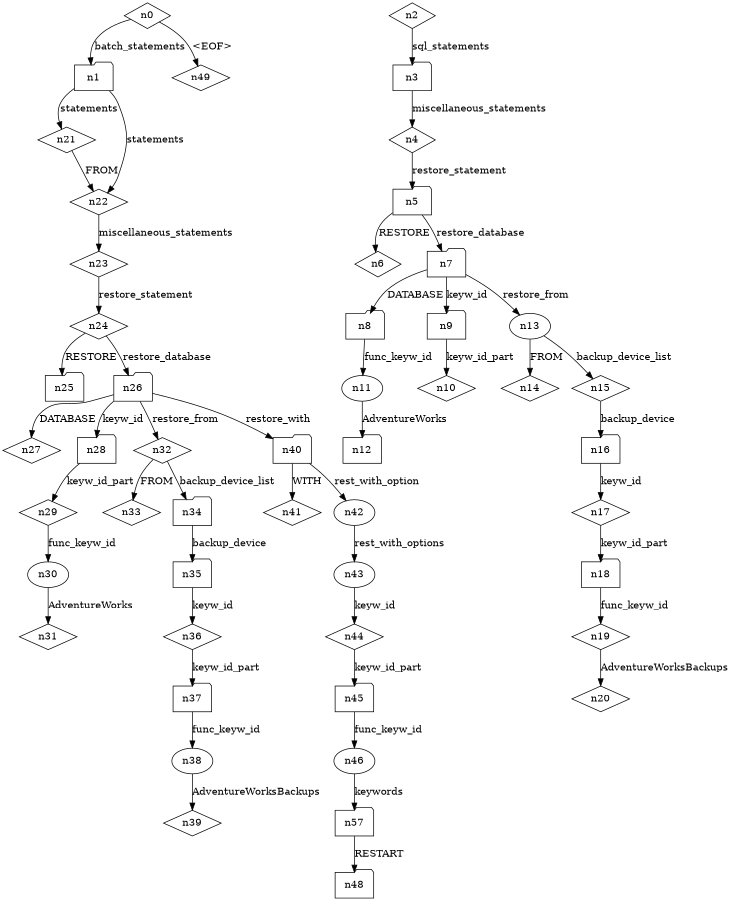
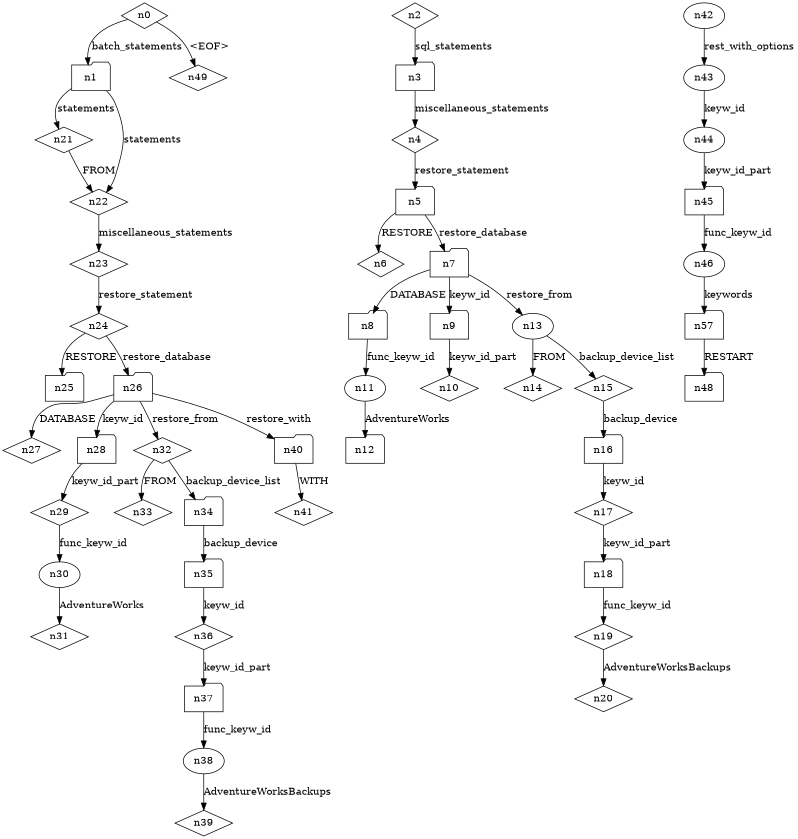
edge "n40" -> "n42": removed, label "rest_with_option"
node "n44": shape diamond -> ellipse
